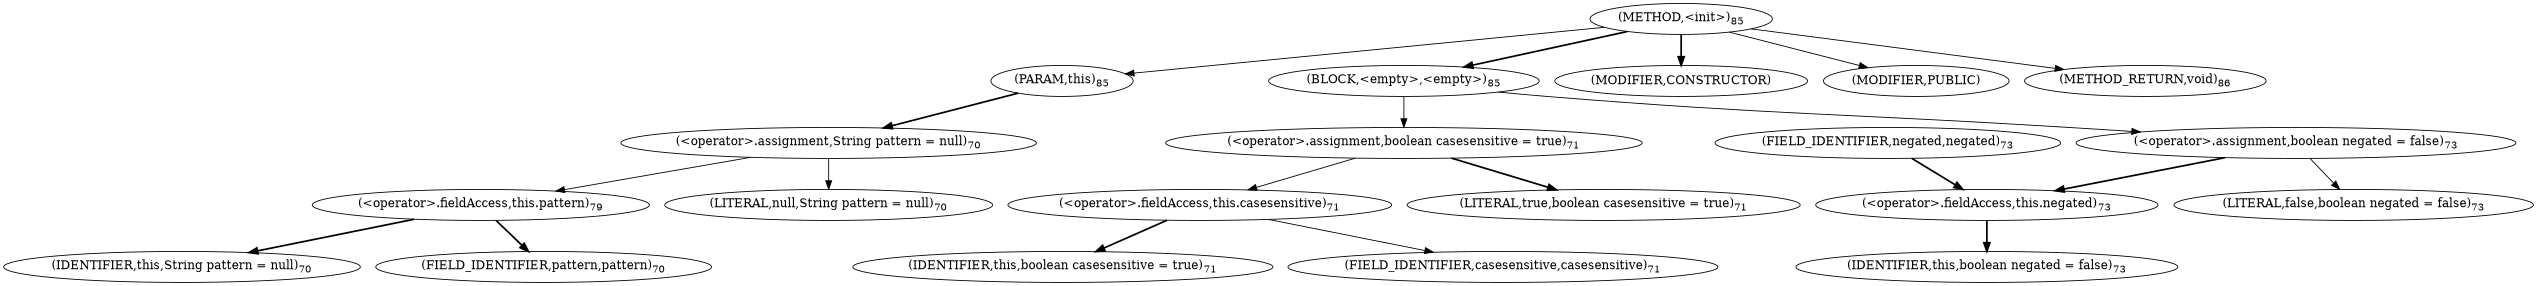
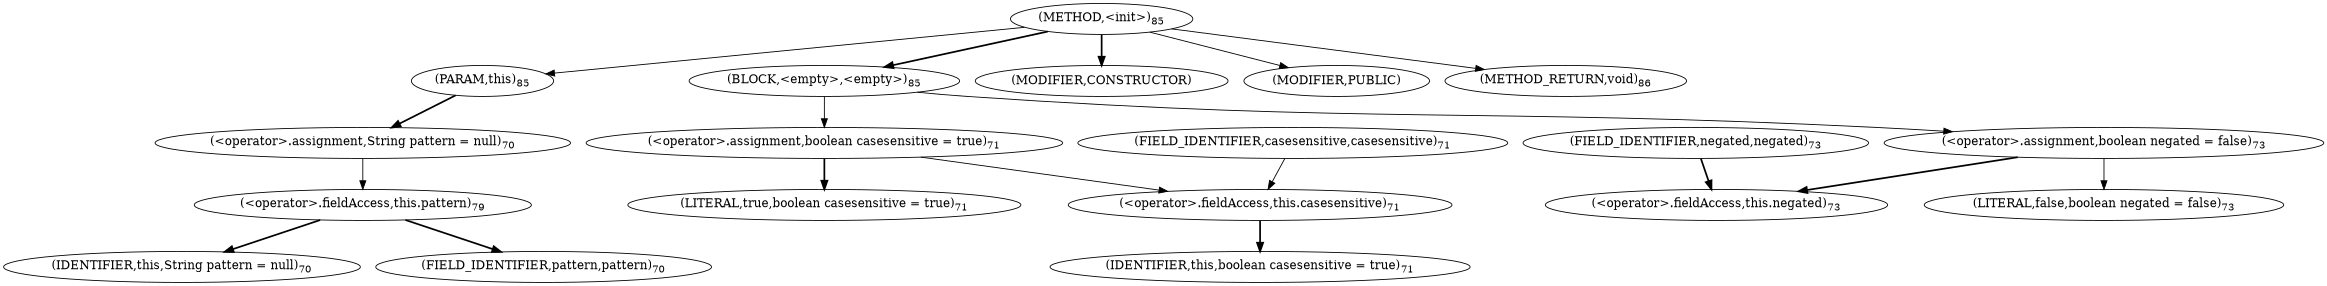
node "(LITERAL,null,String pattern = null)": removed
edge "(<operator>.fieldAccess,this.casesensitive)" -> "(FIELD_IDENTIFIER,casesensitive,casesensitive)": reversed
node "(IDENTIFIER,this,boolean negated = false)": removed
